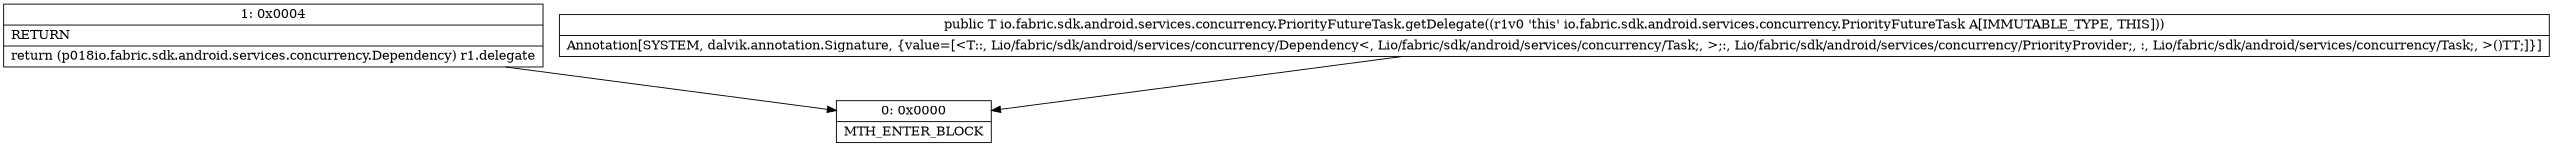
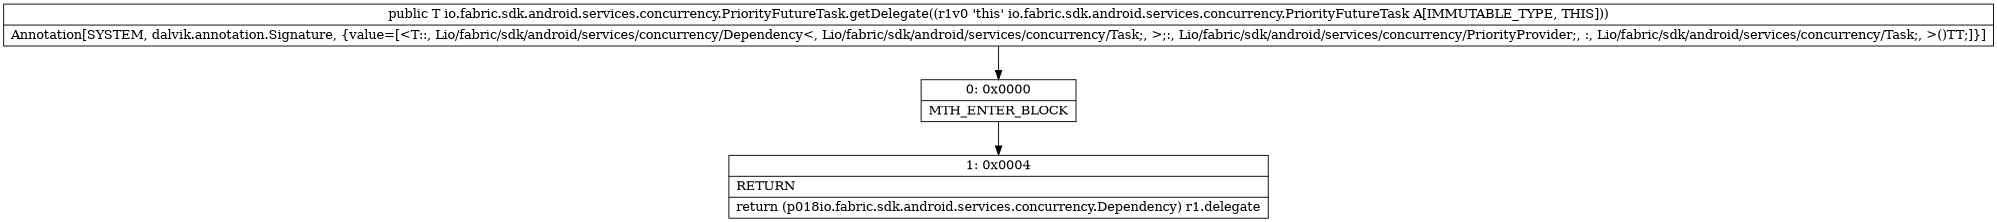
edge "1: 0x0004" -> "0: 0x0000": reversed
